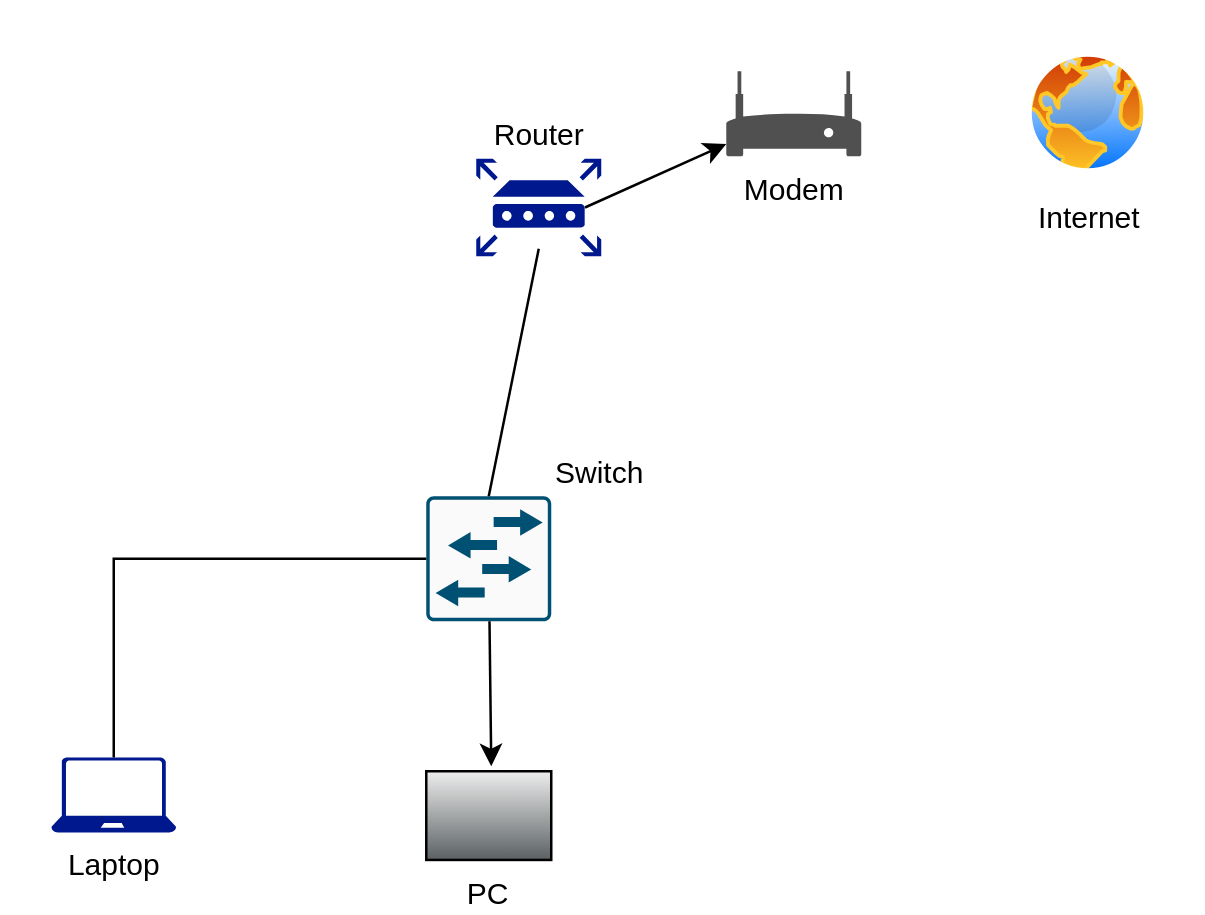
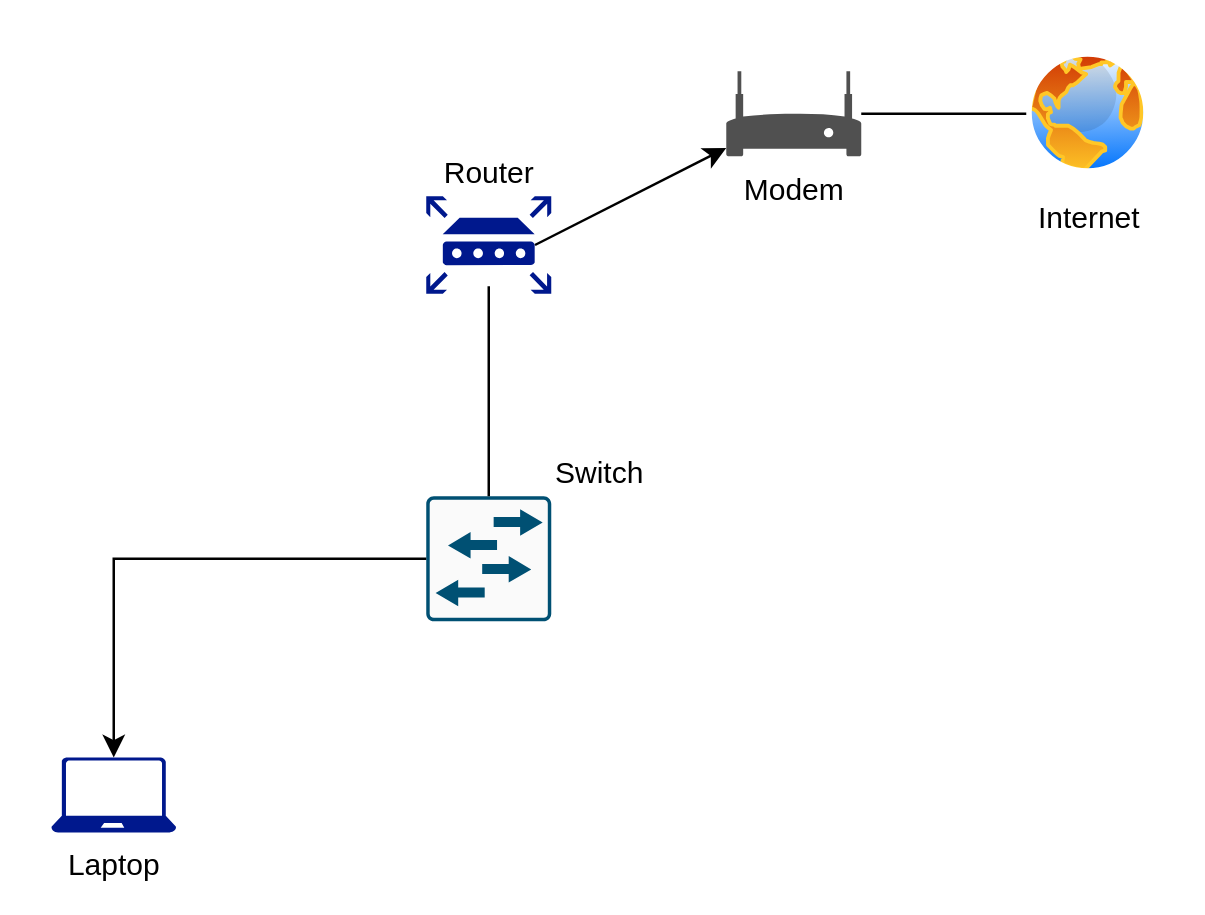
edge "Modem" -- "Internet": added
node "Router": moved (539, 208) -> (489, 245)
edge "Switch" -> "PC": removed
edge "Switch" -- "Laptop": arrowhead none -> classic
node "PC": removed
